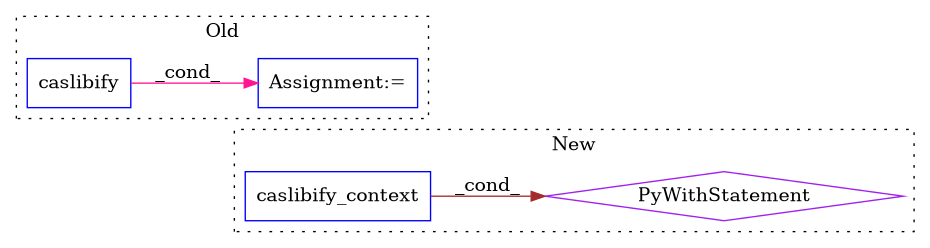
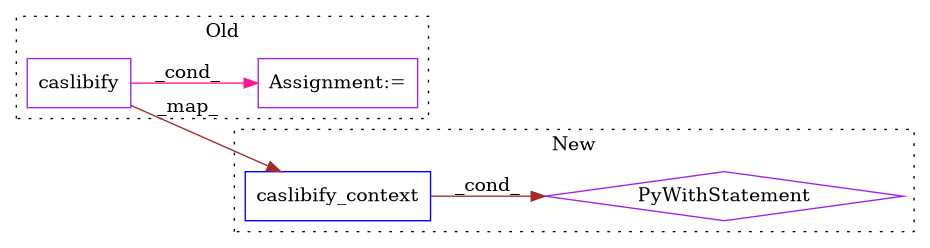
node "caslibify": color blue -> purple
node "Assignment:=": color blue -> purple
edge "caslibify" -> "caslibify_context": added, label "_map_"
